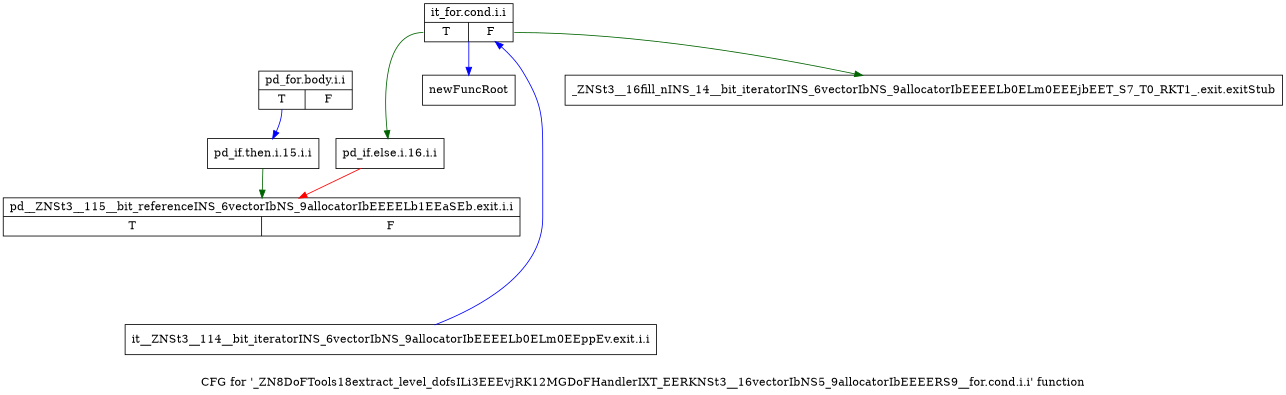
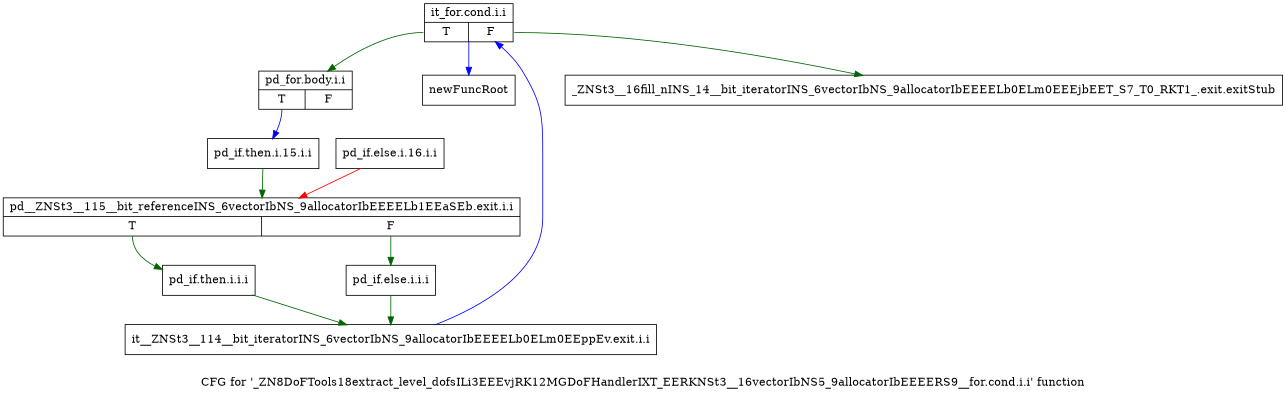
edge "it_for.cond.i.i" -> "pd_if.else.i.16.i.i": now "it_for.cond.i.i" -> "pd_for.body.i.i"
node "pd_if.then.i.i.i": added
node "pd_if.else.i.i.i": added
